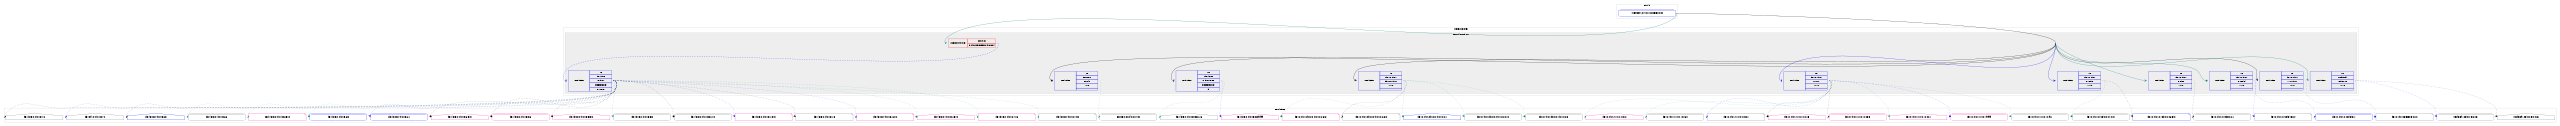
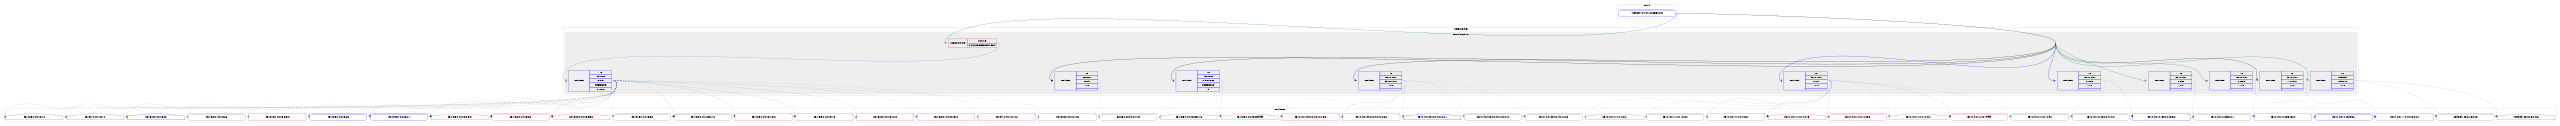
node "use_conditional": text "python_targets_python2_7" -> "python_targets_positive2_7"
node "pack-lang/python-3.6.5-r1": label "pack-lang/python-3.6.5-r1" -> "dev-lang/python-3.6.5-r1"
node "dev-lang/python-3.4.5-r1": shape house -> note
node "dev-lang/python-2.7.16": label "dev-lang/python-2.7.16" -> "dev-gfx/python-2.7.16"
node "dev-python/targets-3.0.2.0": label "dev-python/targets-3.0.2.0" -> "dev-python/wxpython-3.0.2.0"
